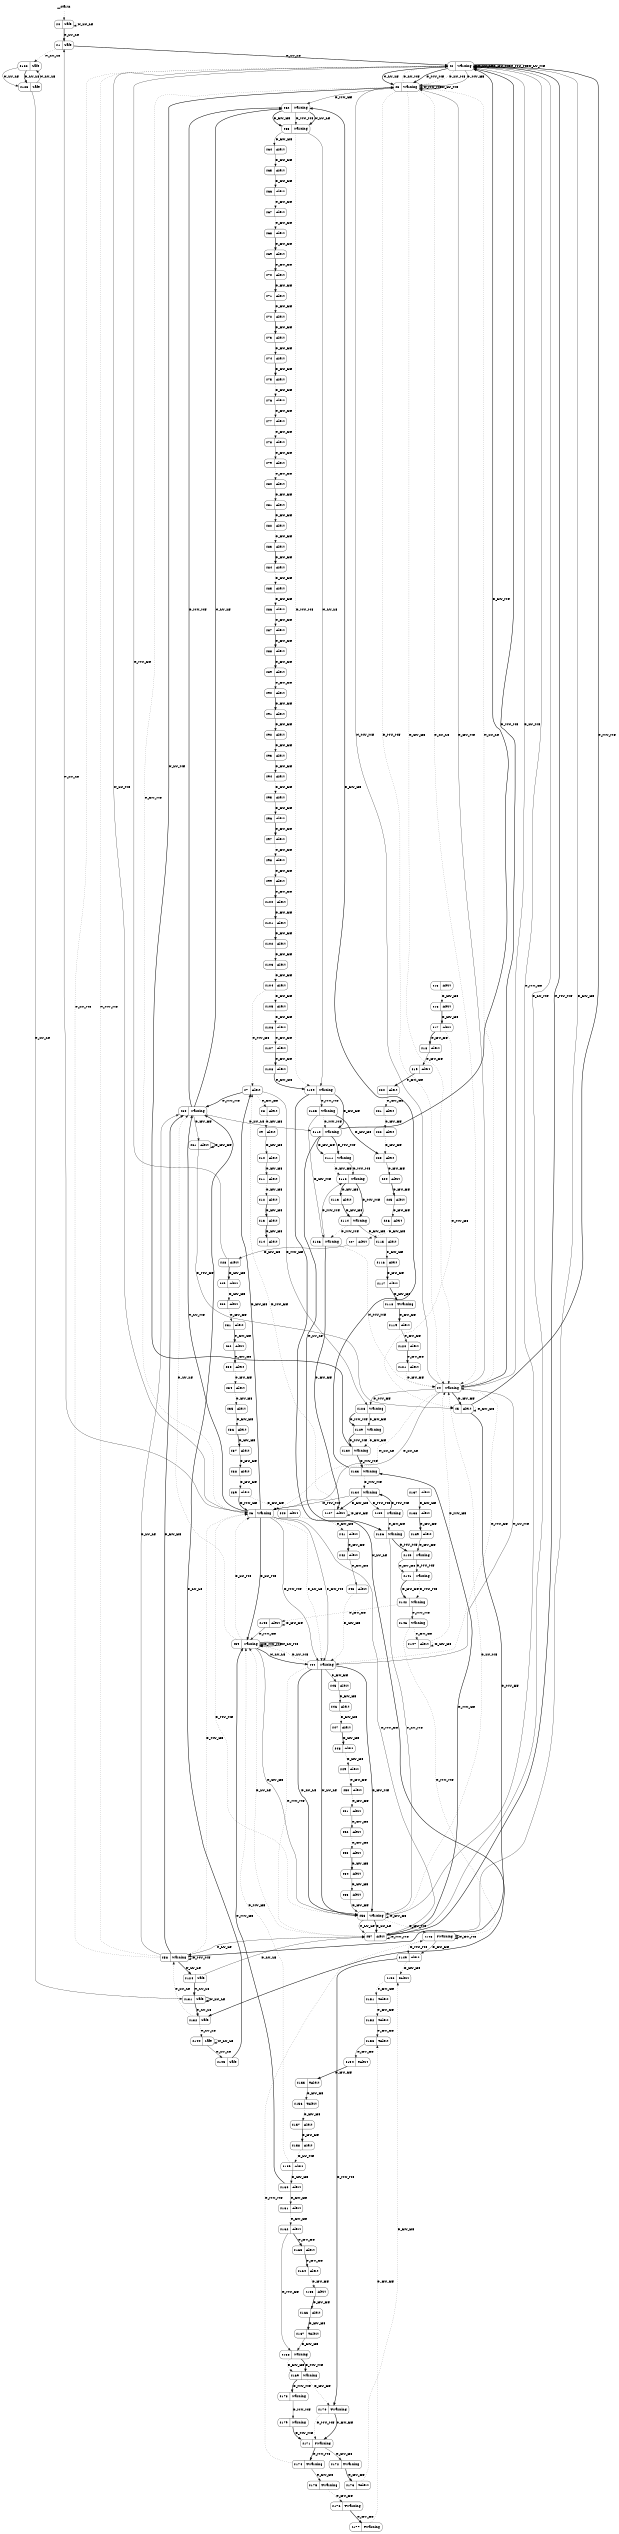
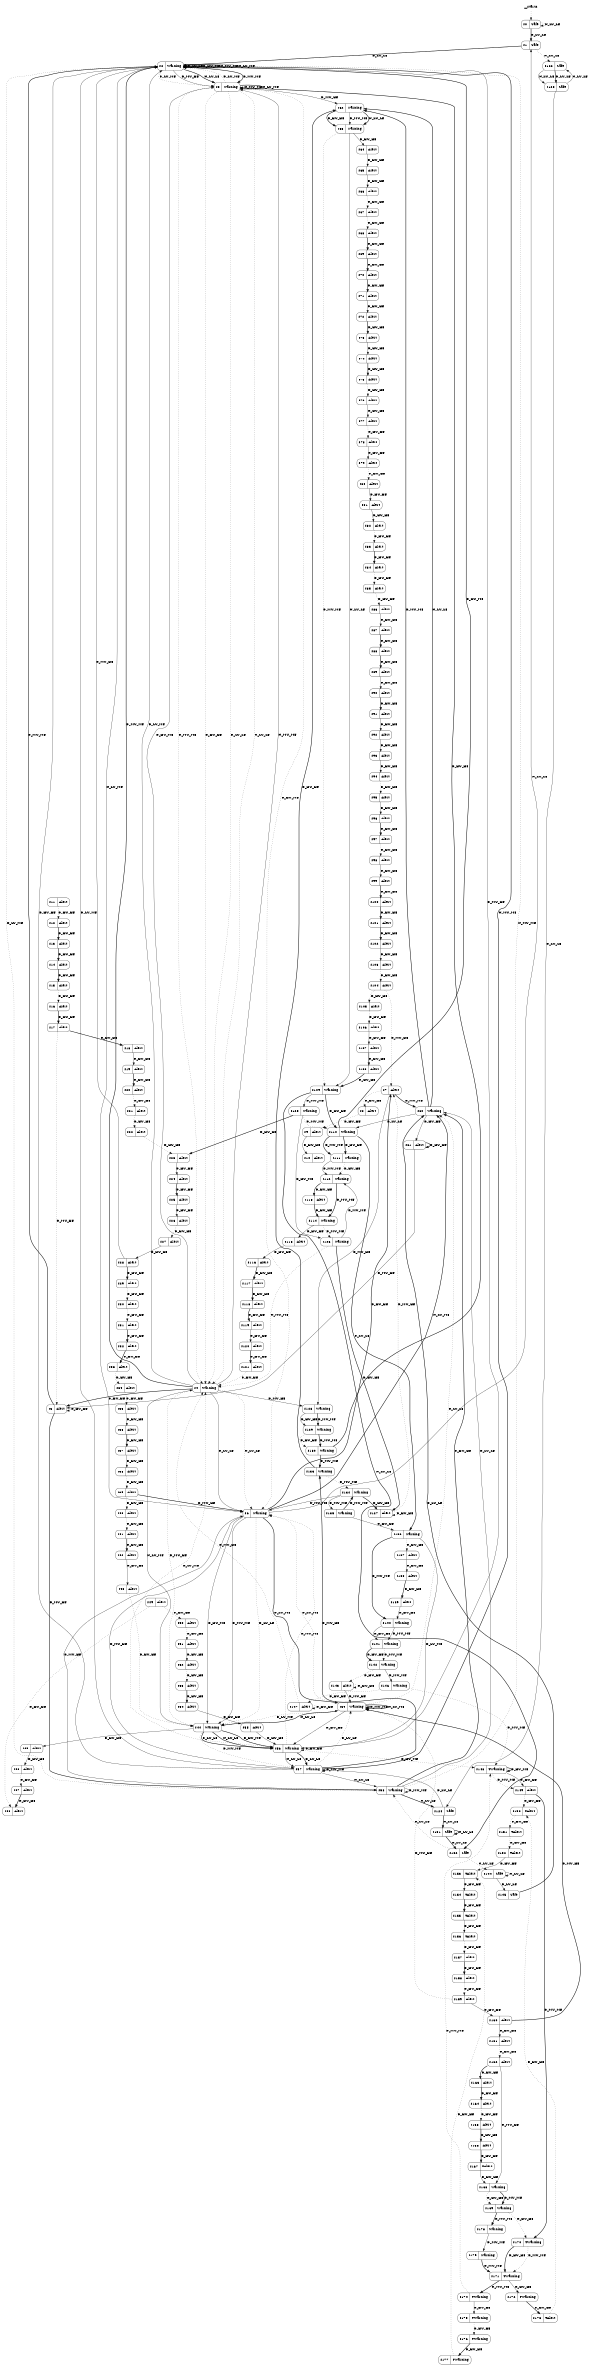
edge "s130" -> "s3": label "N_LU_MF" -> "D_HU_HF"
edge "s14" -> "s15": added, label "D_HU_HF"
edge "s123" -> "s131": now "s123" -> "s124"
edge "s10" -> "s11": removed, label "D_HU_HF"
node "s118": text "TWarning" -> "Alert"
edge "s136" -> "s137": added, label "D_HU_HF"
edge "s58" -> "s6": style dotted -> solid
edge "s48" -> "s49": reversed
node "s57": text "Alert" -> "Warning"
edge "s158" -> "s159": label "D_LU_MF" -> "D_HU_HF"
